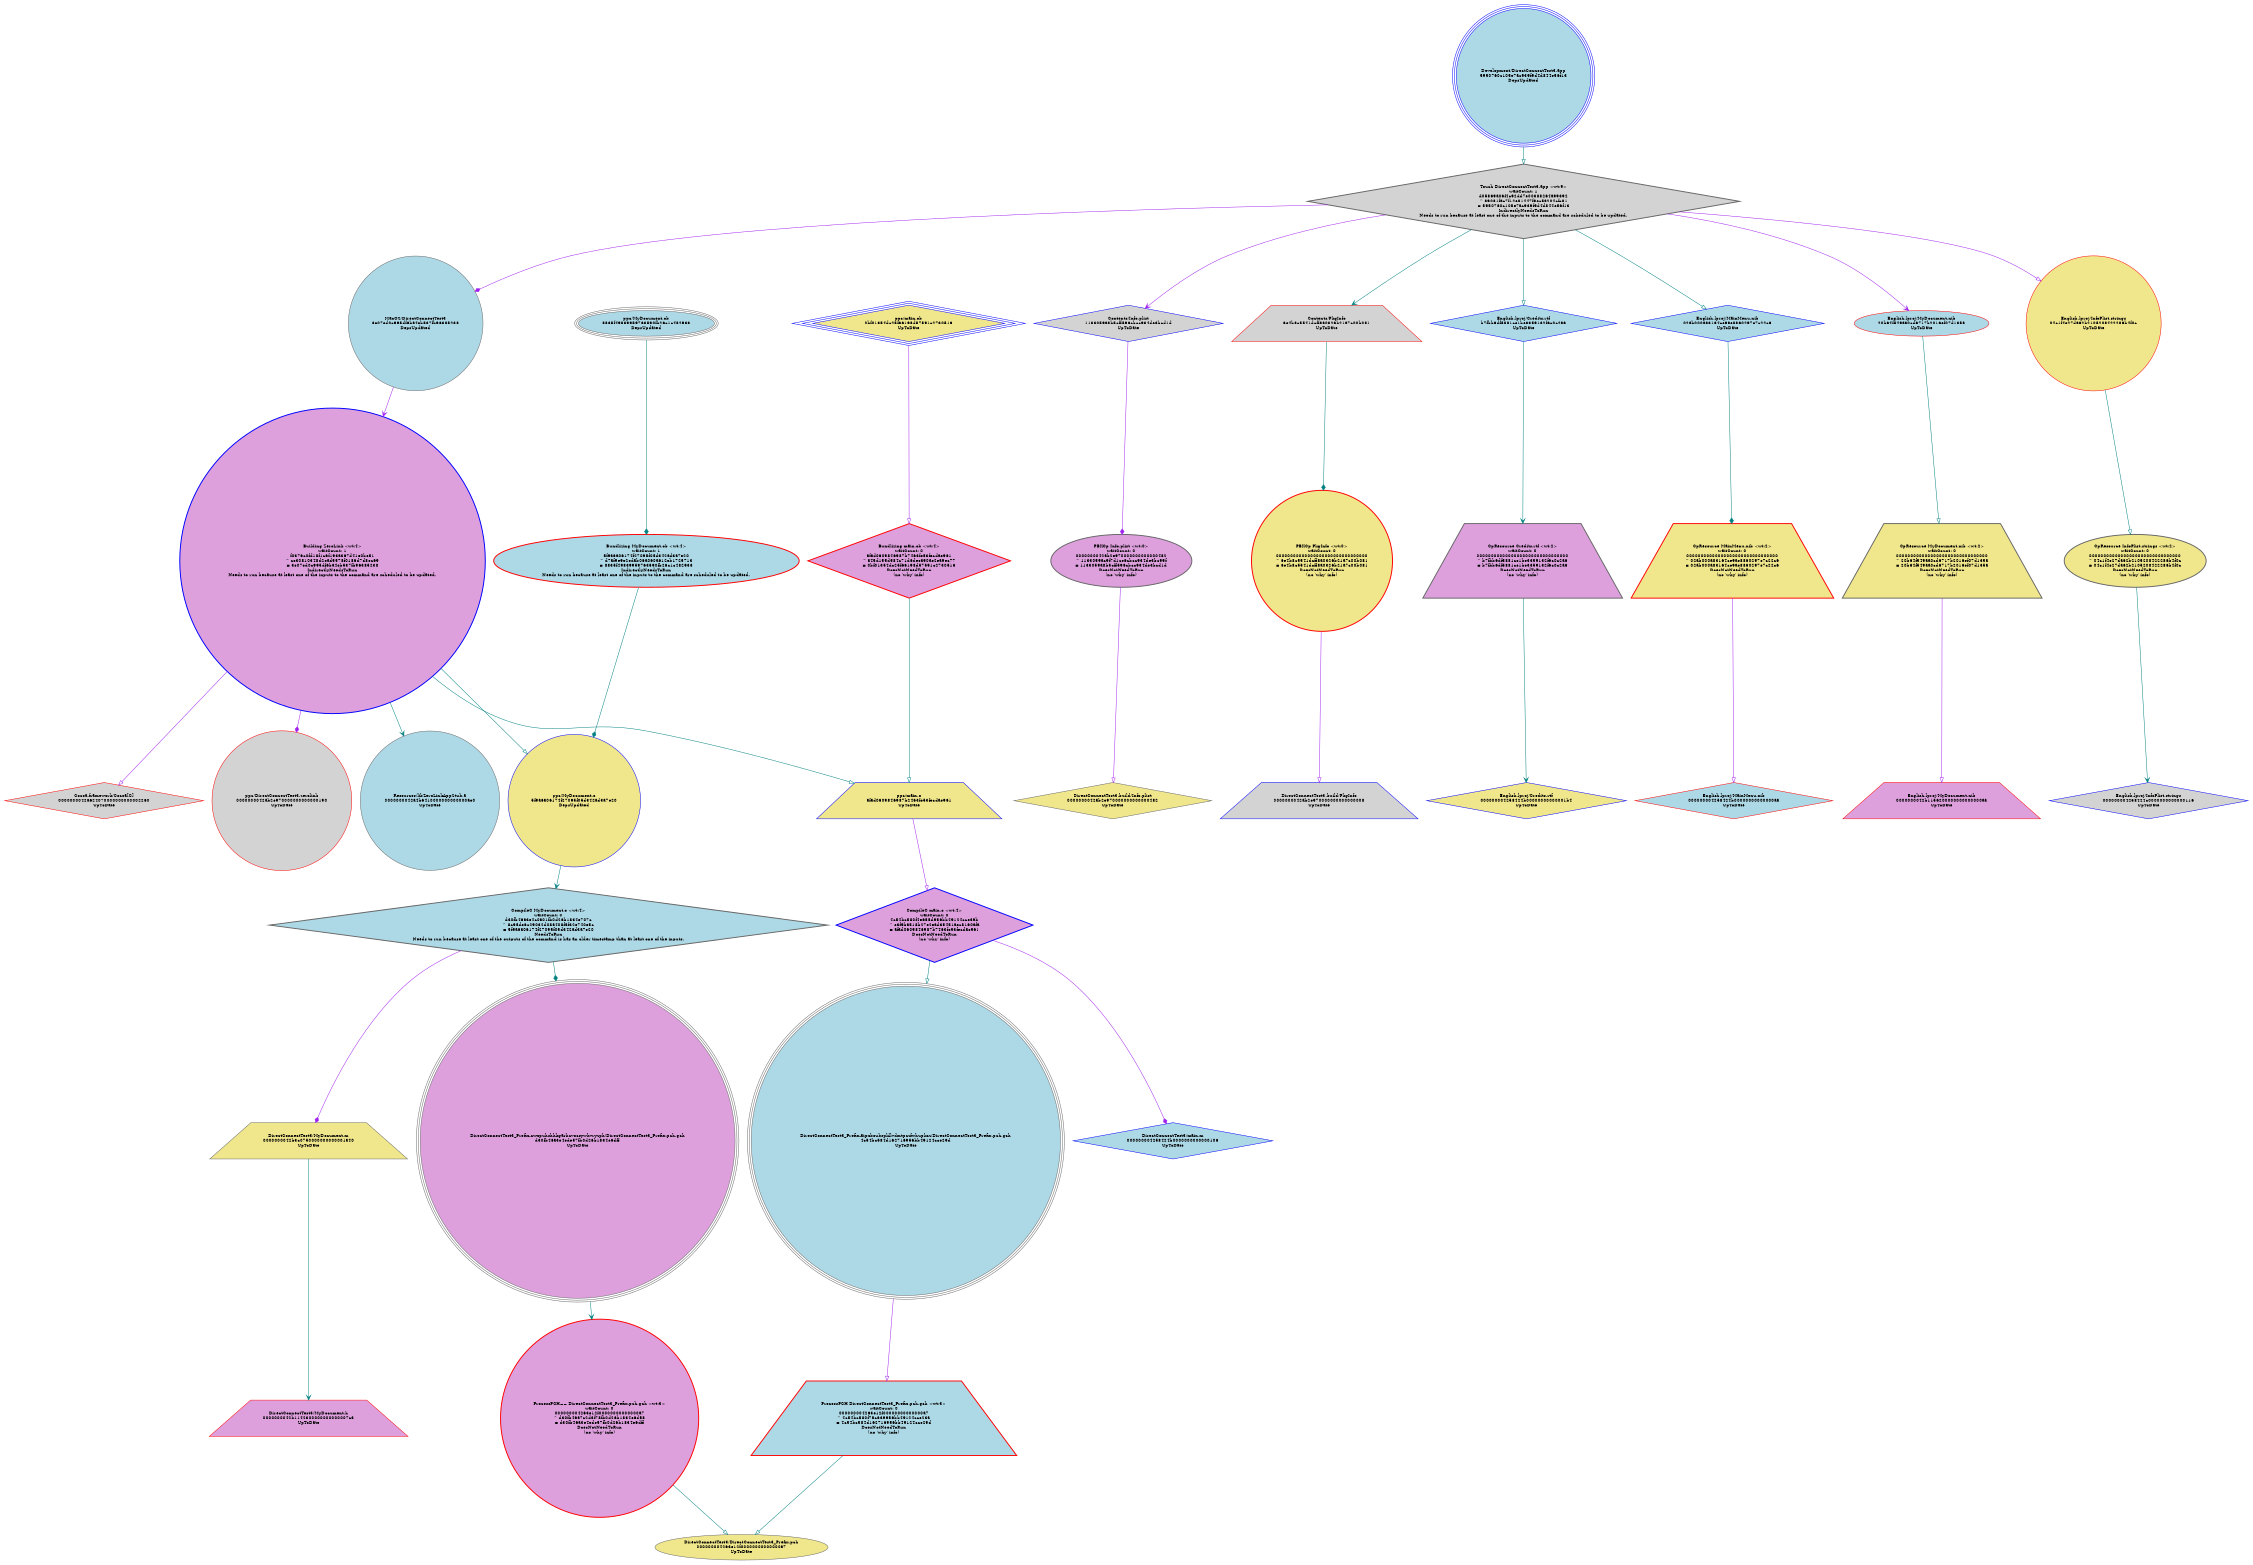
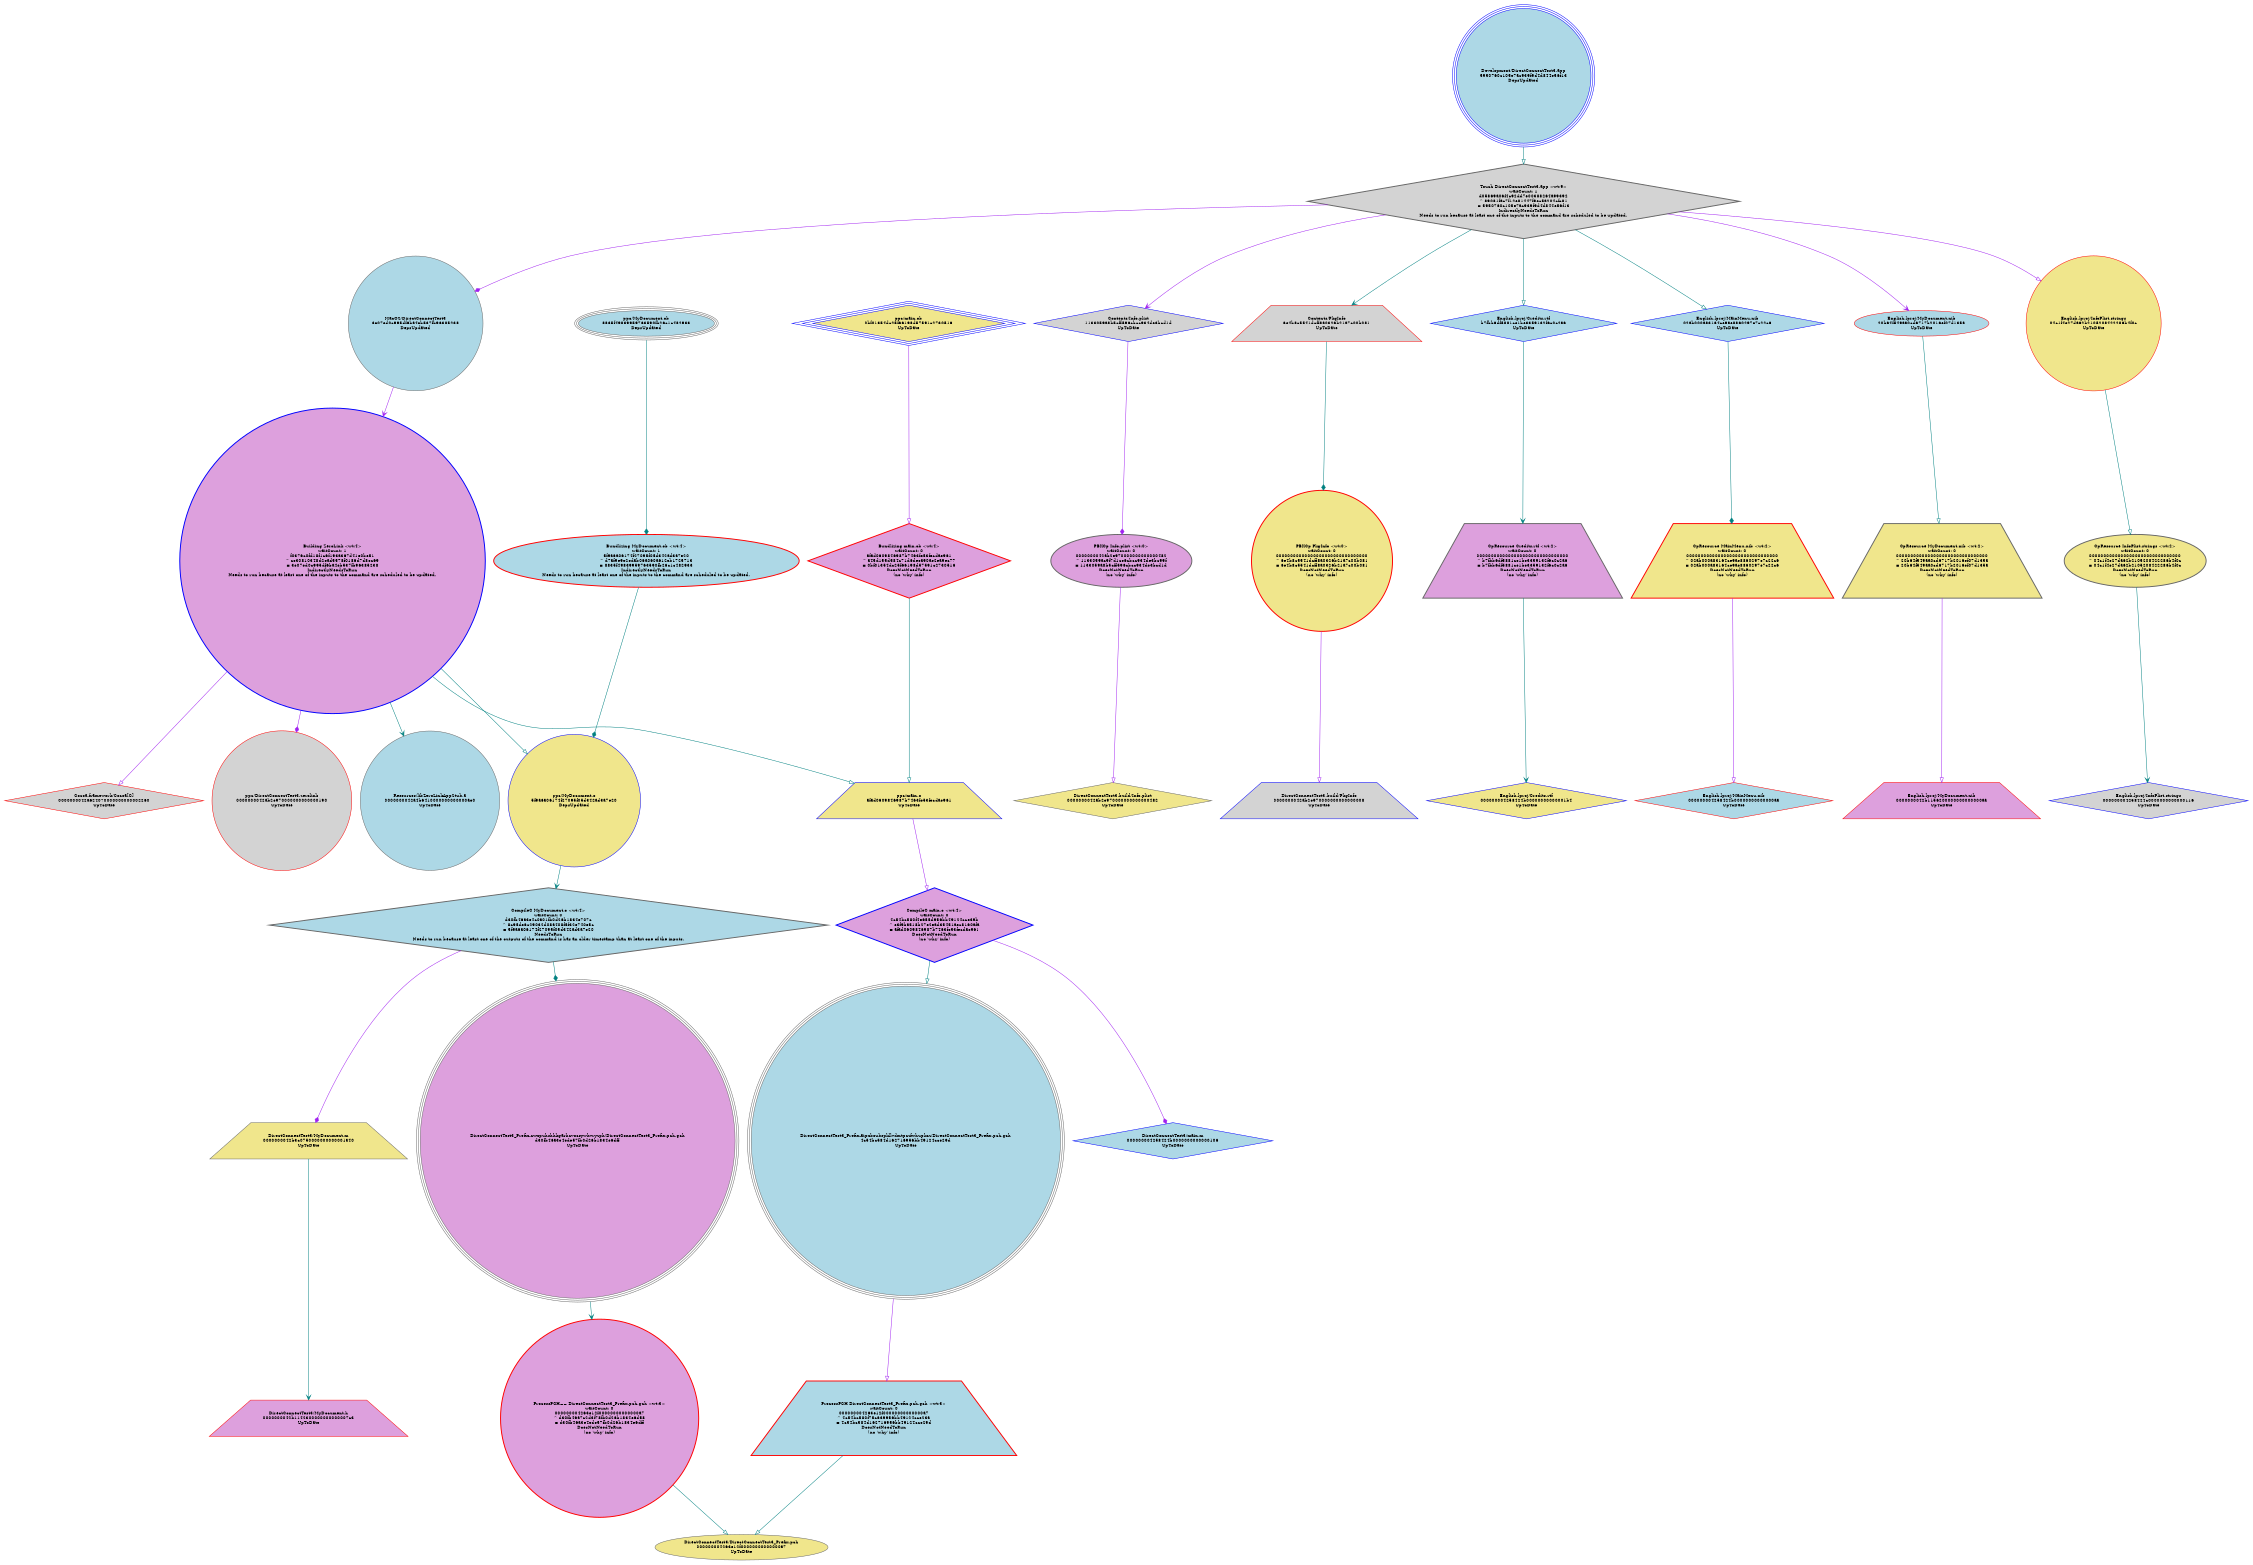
node "ppc/main.o afad0609846987b2463fe53fecdae961 UpToDate": label "ppc/main.o afad0609846987b2463fe53fecdae961 UpToDate" -> "ppc/main.o afad0609846987b7463fe53fecdae961 UpToDate"
